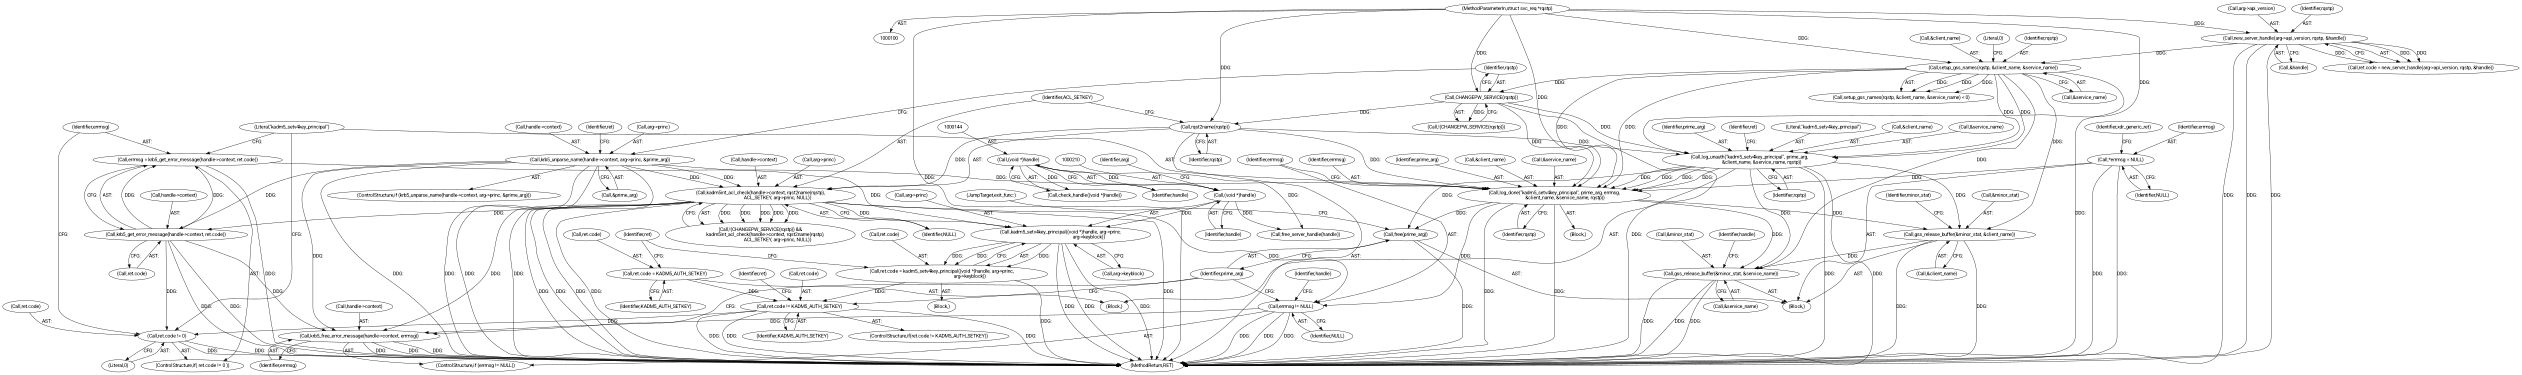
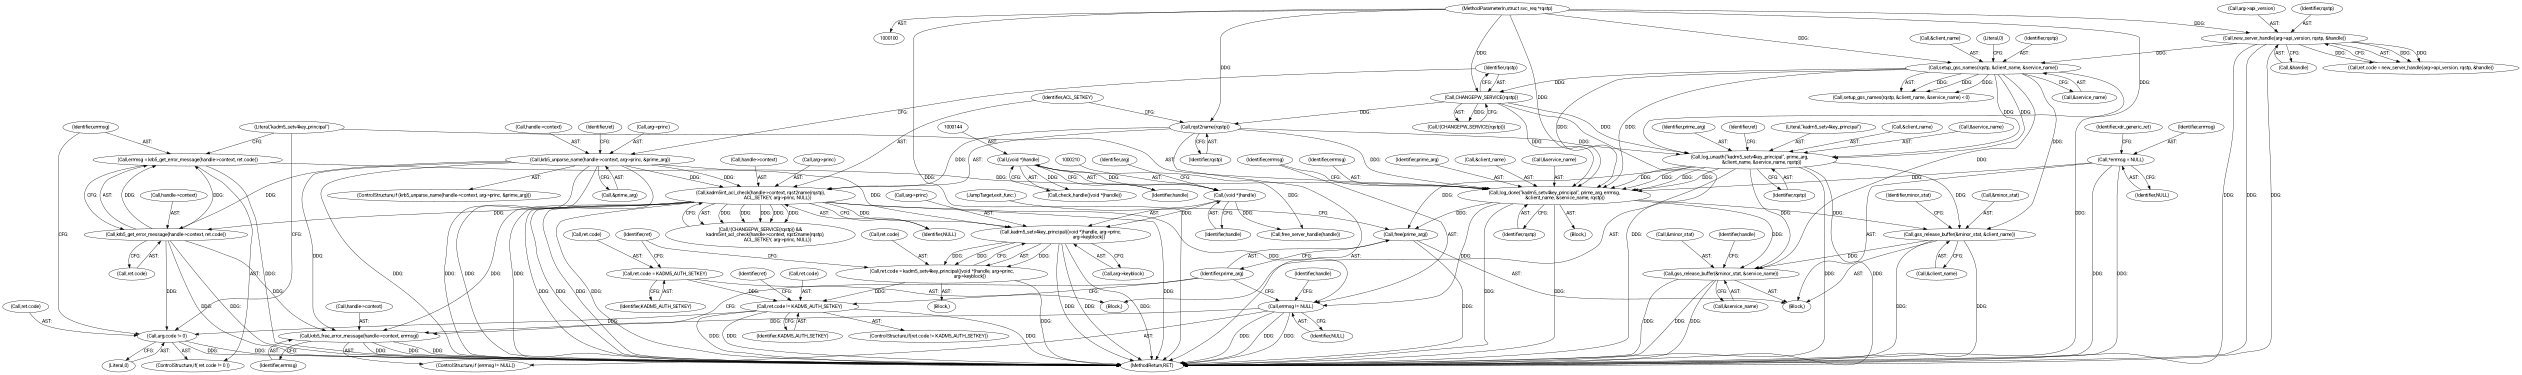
node "(Call,ret.code != 0)": label "(Call,ret.code != 0)" -> "(Call,arg.code != 0)"
